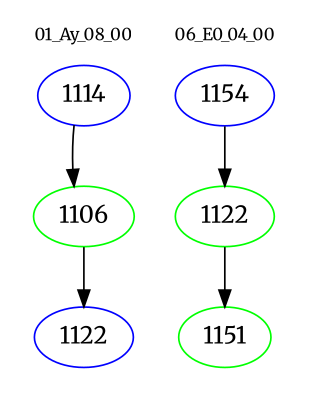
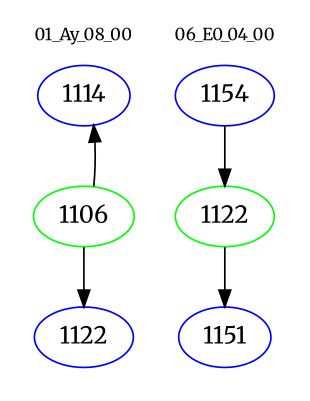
edge "1114" -> "1106": reversed
node "1151": color green -> blue
